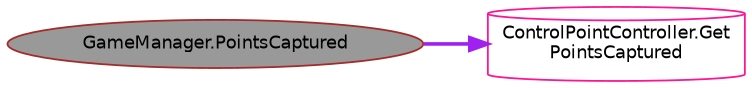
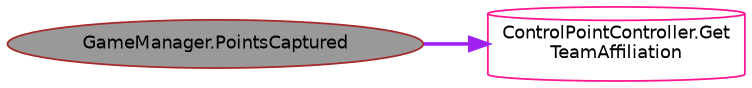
node "ControlPointController.Get PointsCaptured": label "ControlPointController.Get PointsCaptured" -> "ControlPointController.Get TeamAffiliation"
